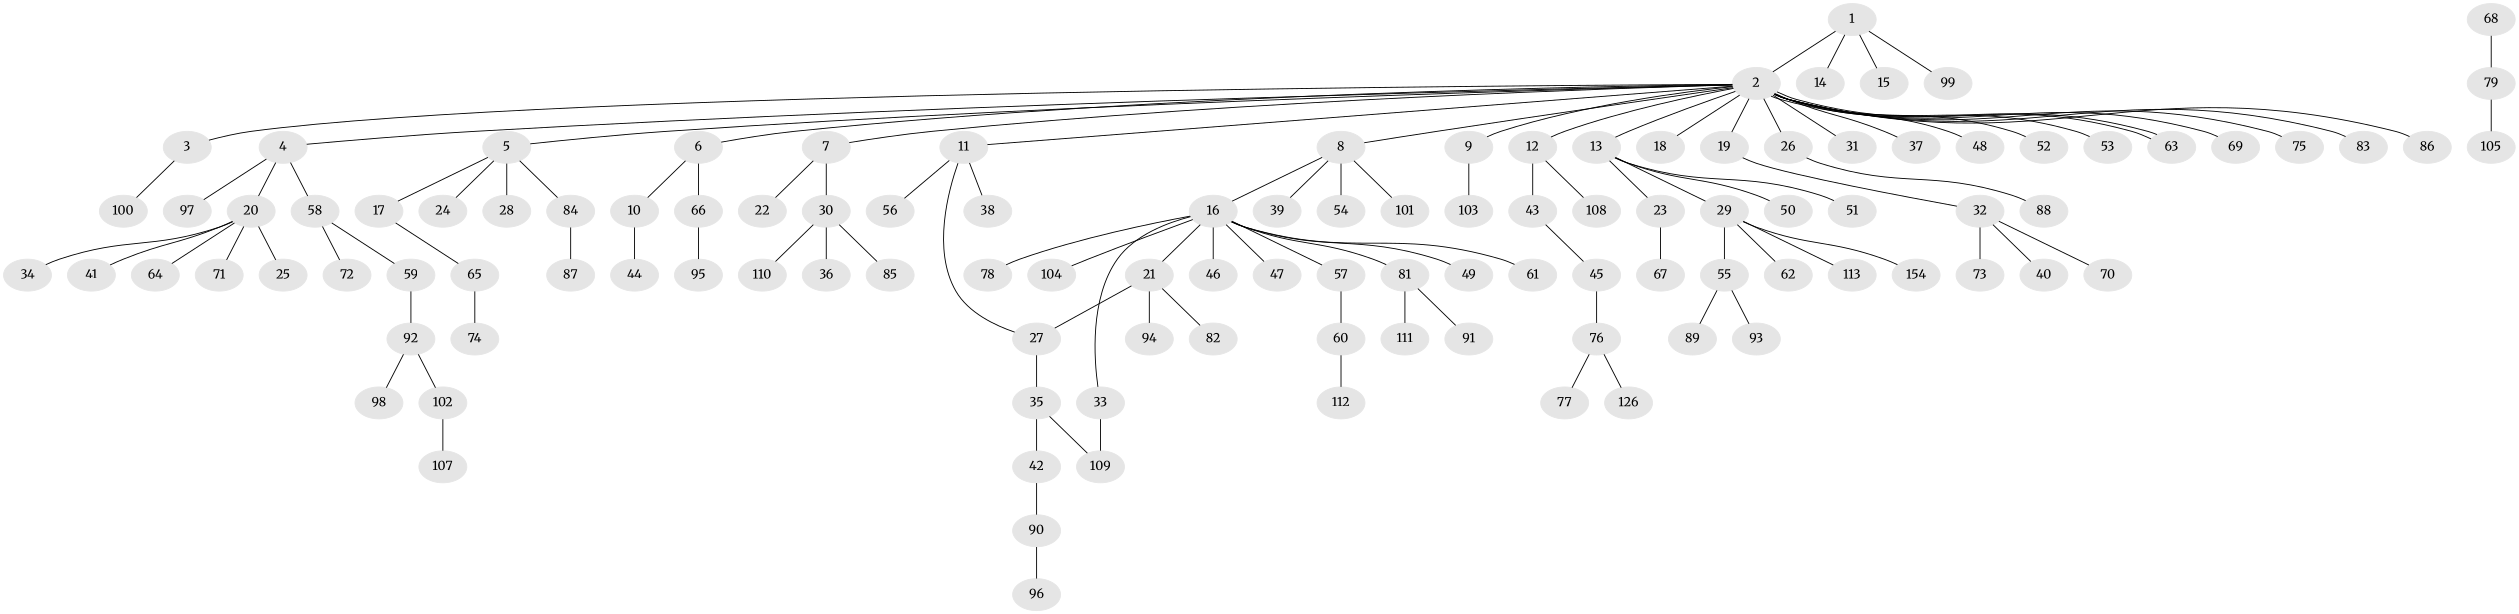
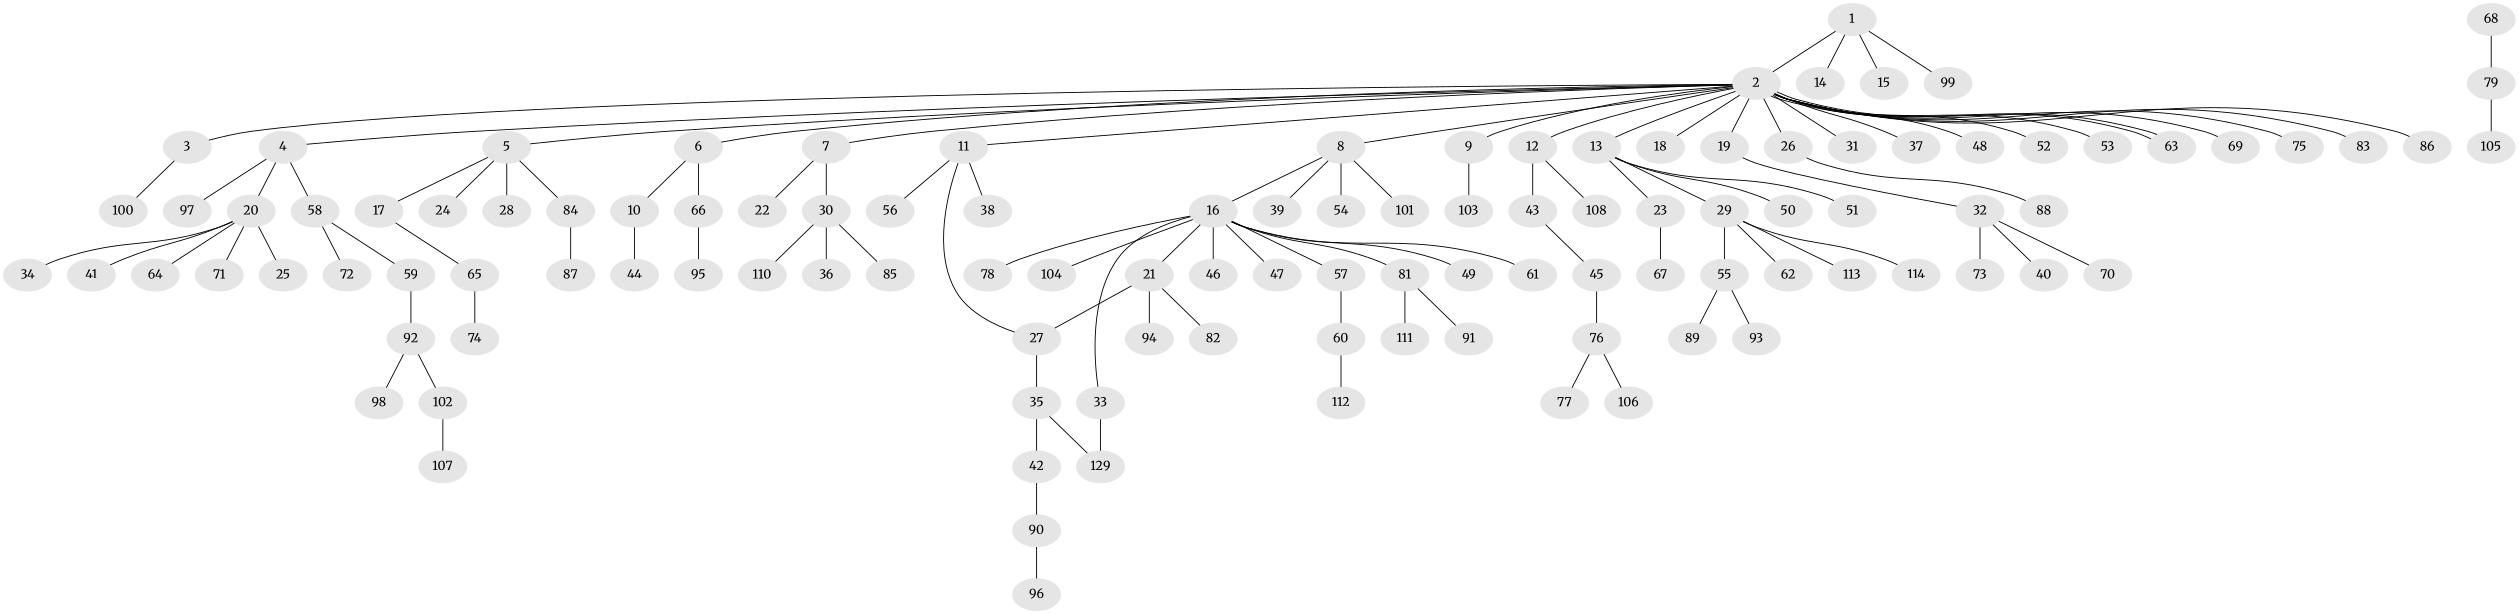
node "154": label "154" -> "114"
node "126": label "126" -> "106"
node "109": label "109" -> "129"
